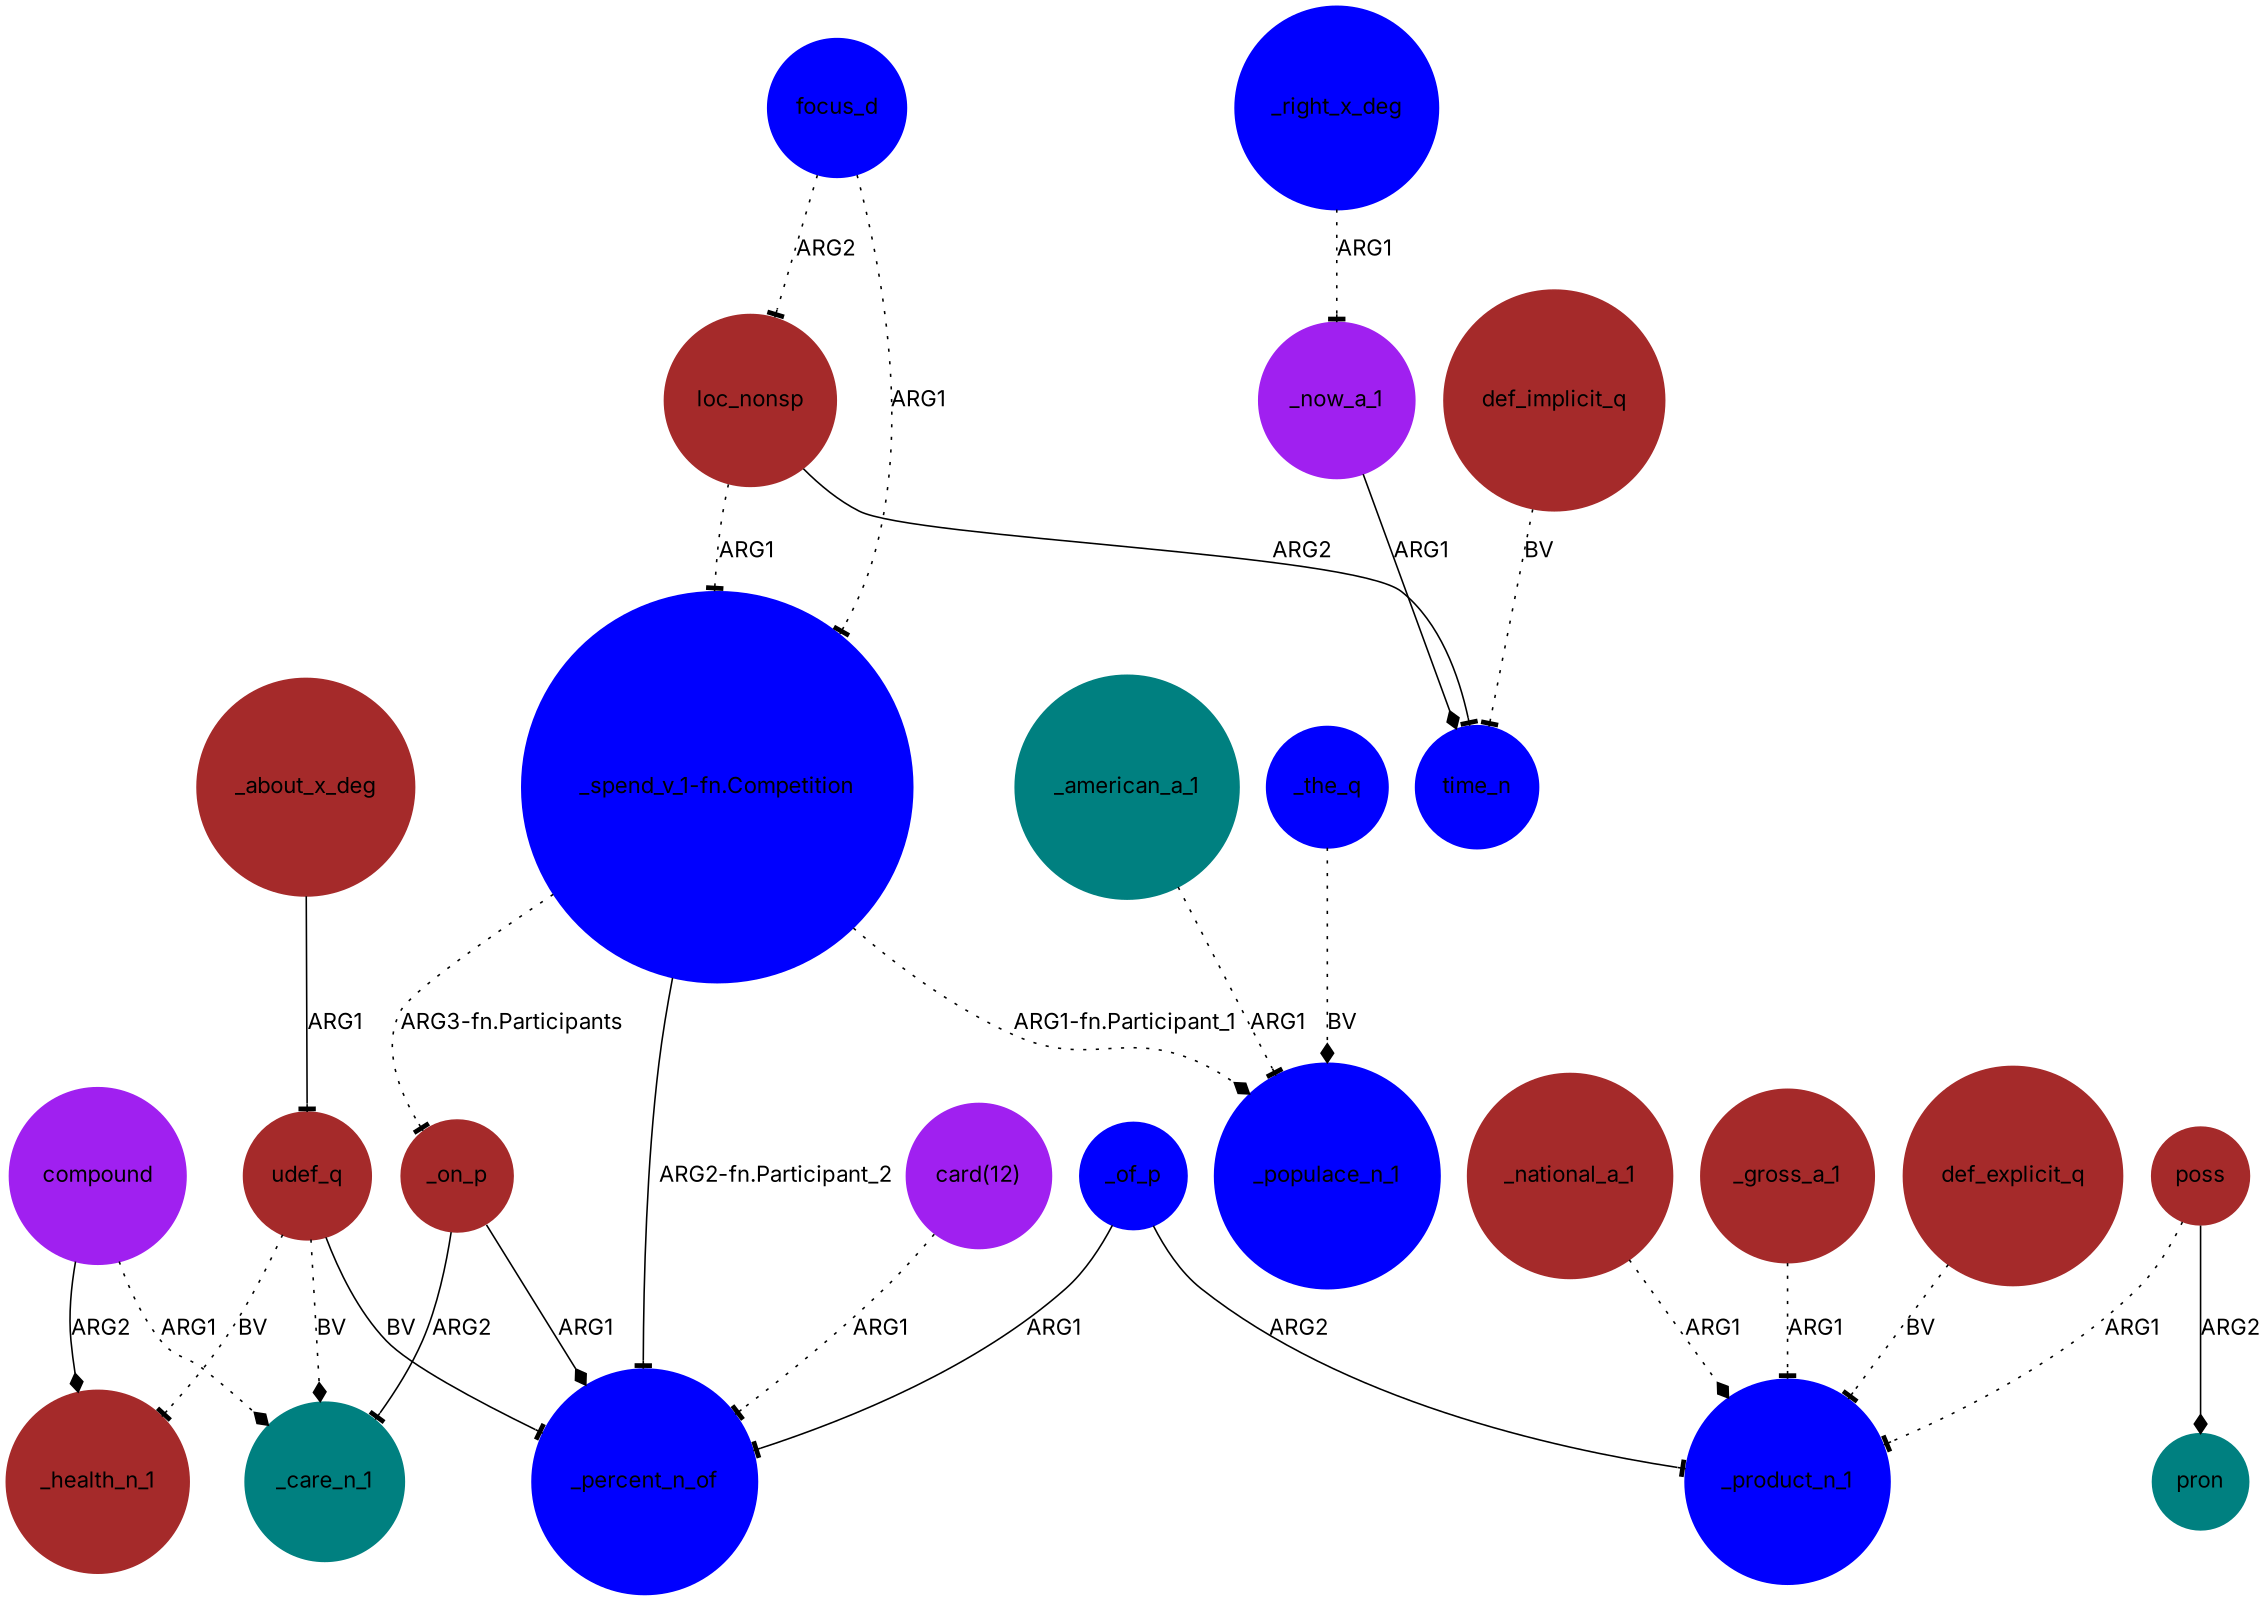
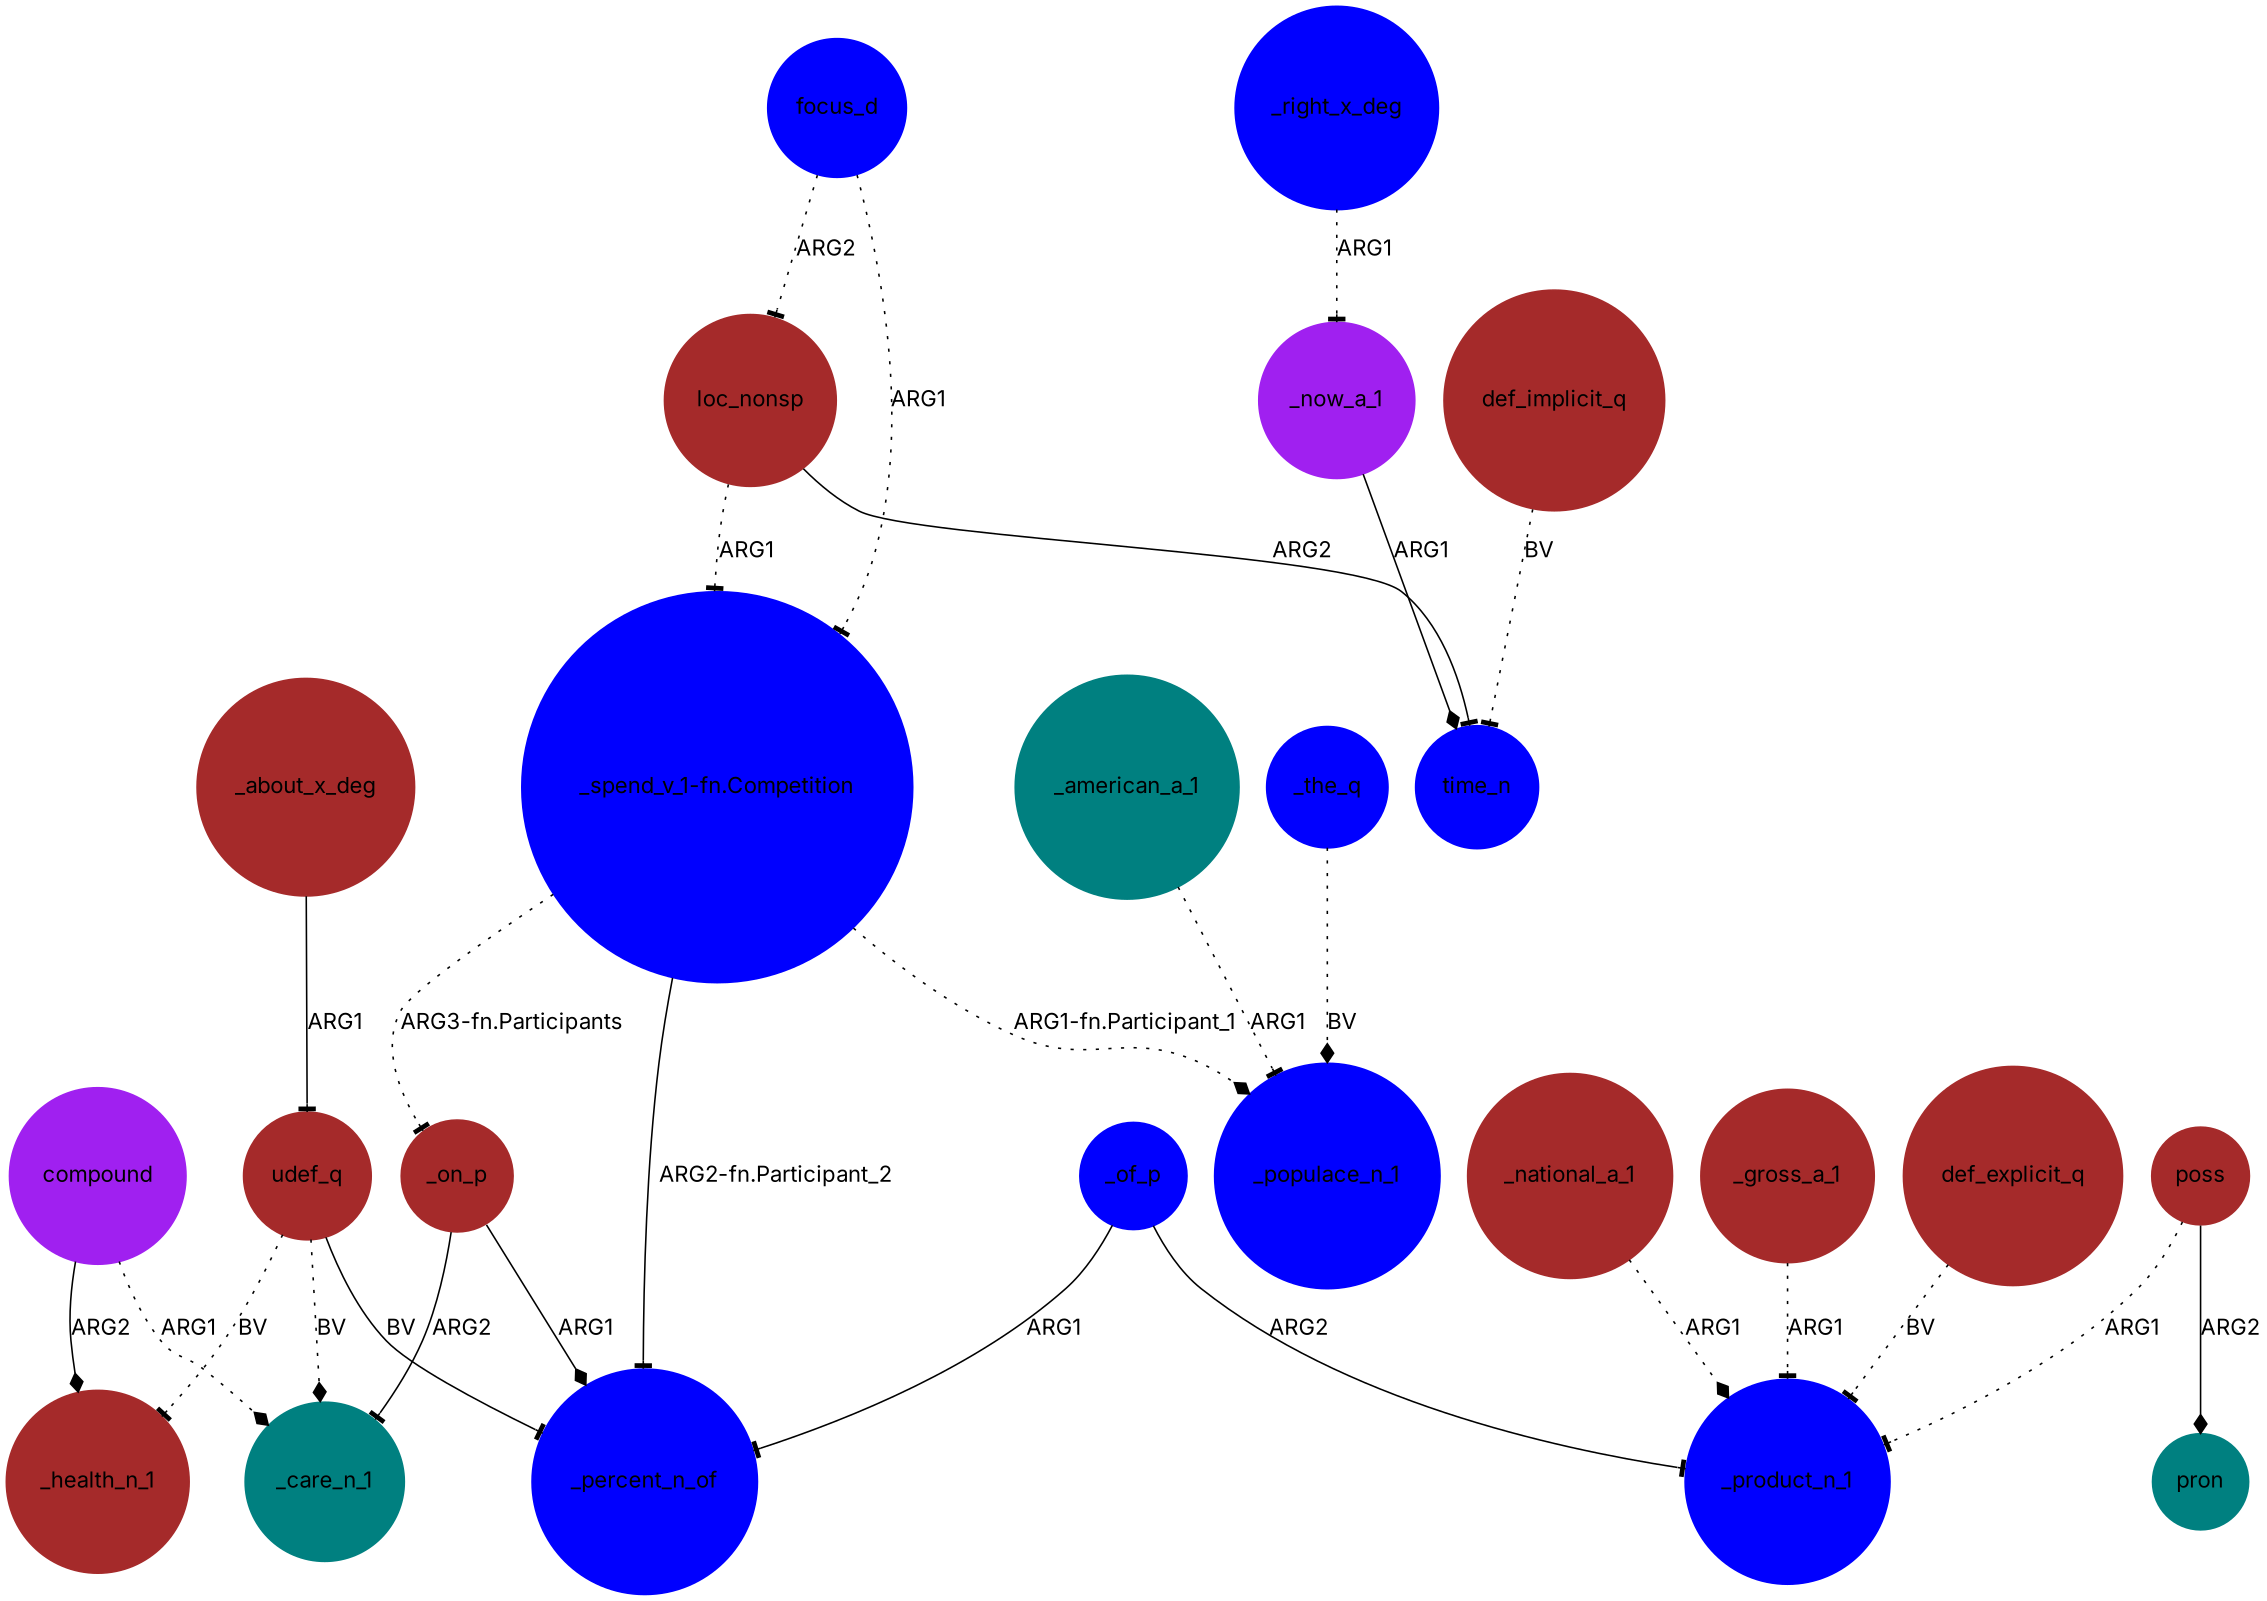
node "card(12)": removed
